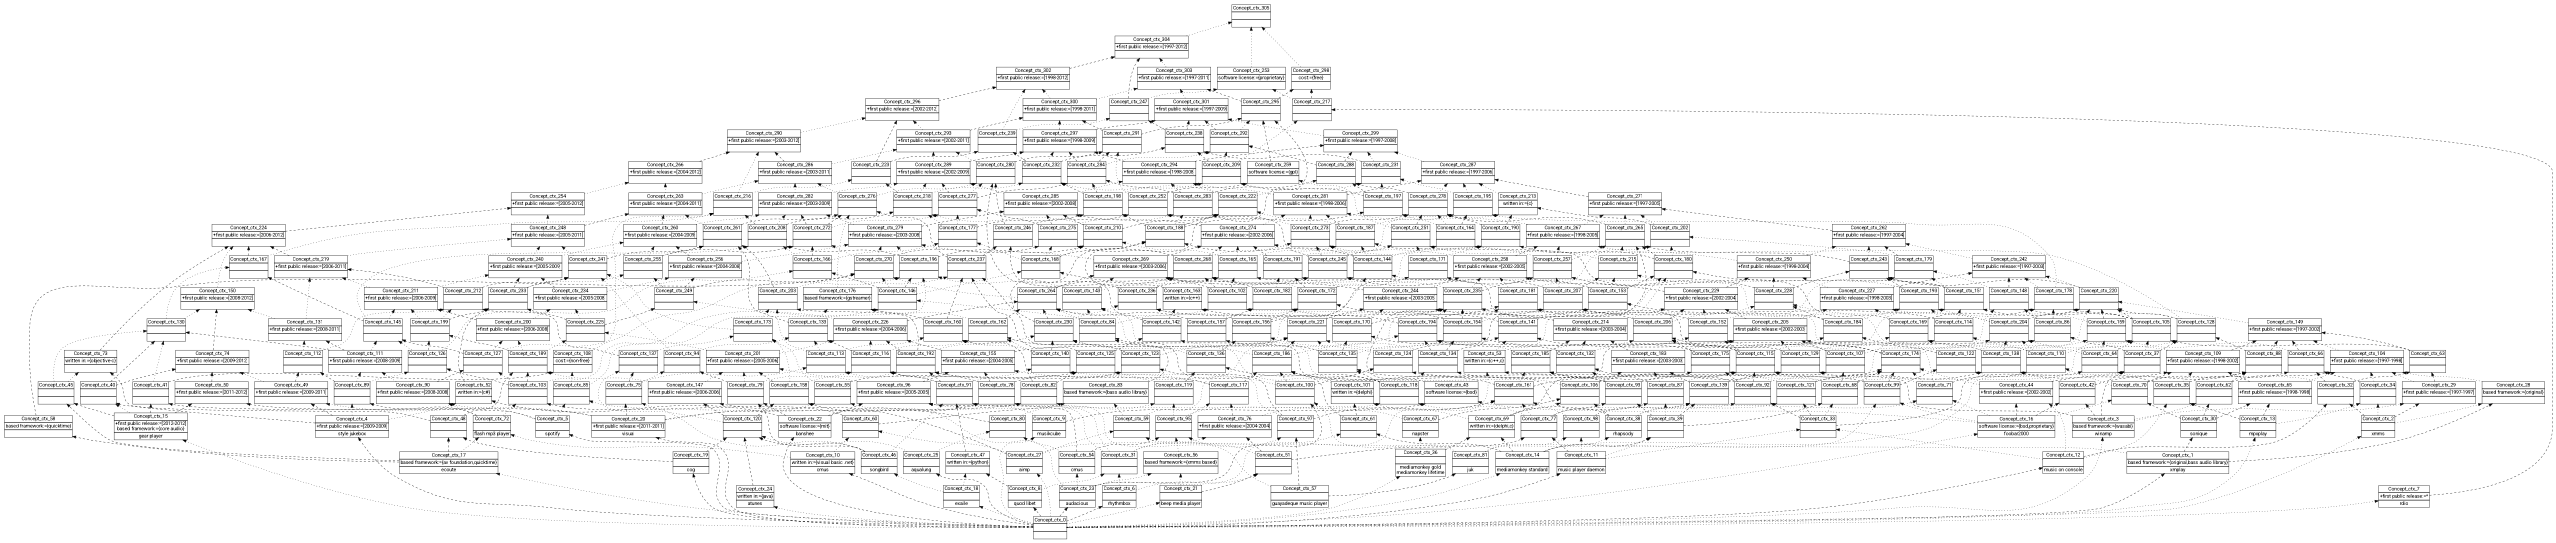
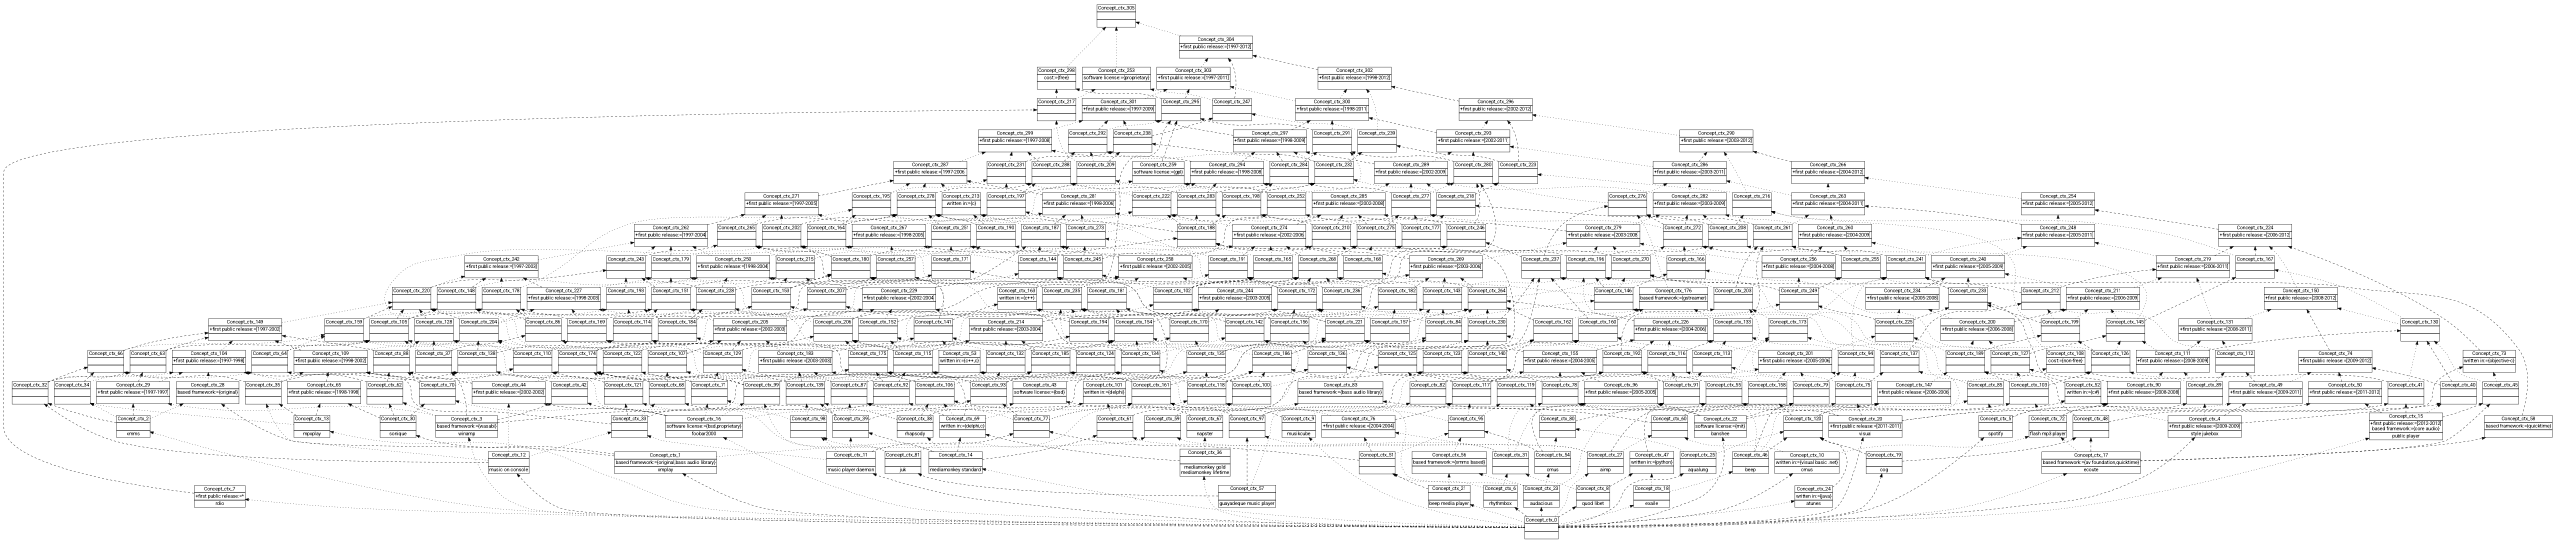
node "Concept_ctx_15": text "gear player" -> "public player"
edge "Concept_ctx_23" -> "Concept_ctx_100": removed
node "Concept_ctx_46": text "songbird" -> "beep"
